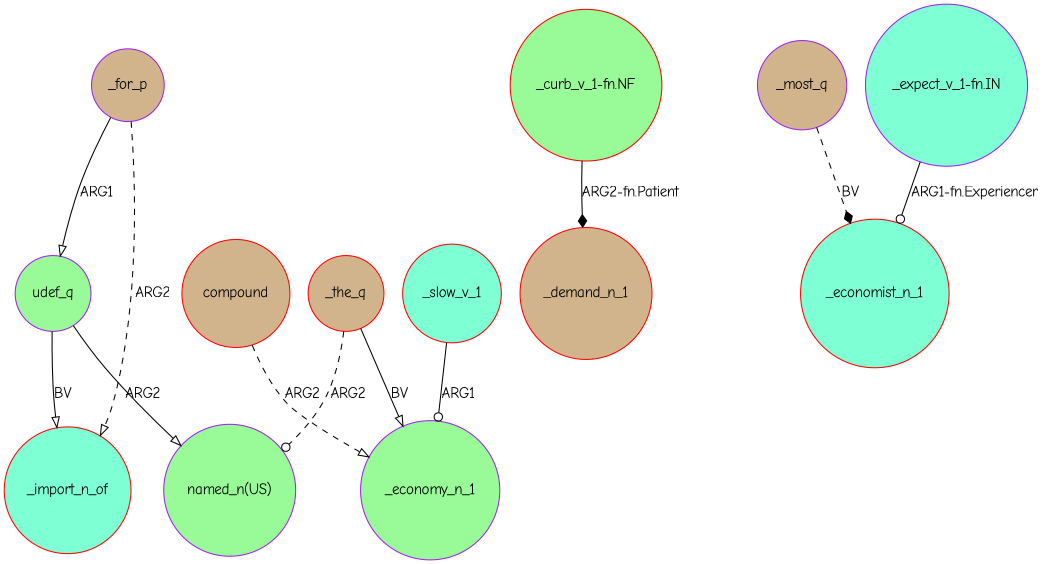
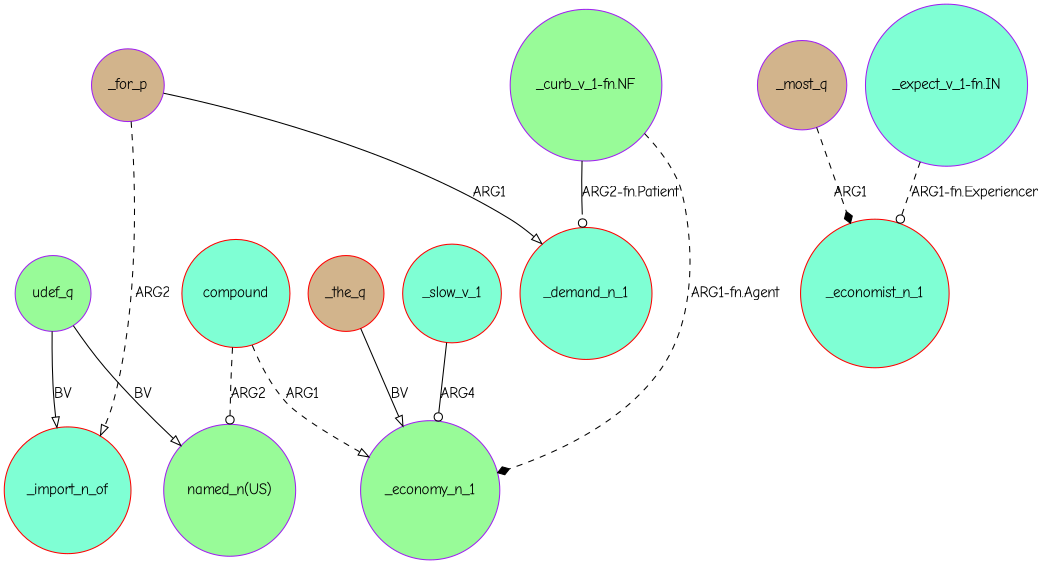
node "_curb_v_1-fn.NF": color red -> purple
edge "_for_p" -> "udef_q": now "_for_p" -> "_demand_n_1"
edge "_curb_v_1-fn.NF" -> "_demand_n_1": arrowhead diamond -> odot
edge "_expect_v_1-fn.IN" -> "_economist_n_1": style solid -> dashed
edge "_most_q" -> "_economist_n_1": label "BV" -> "ARG1"
node "compound": fillcolor tan -> aquamarine
node "_demand_n_1": fillcolor tan -> aquamarine
edge "_curb_v_1-fn.NF" -> "_economy_n_1": added, label "ARG1-fn.Agent"
edge "_the_q" -> "named_n(US)": now "compound" -> "named_n(US)"
edge "udef_q" -> "named_n(US)": label "ARG2" -> "BV"
edge "compound" -> "_economy_n_1": label "ARG2" -> "ARG1"
edge "_slow_v_1" -> "_economy_n_1": label "ARG1" -> "ARG4"
